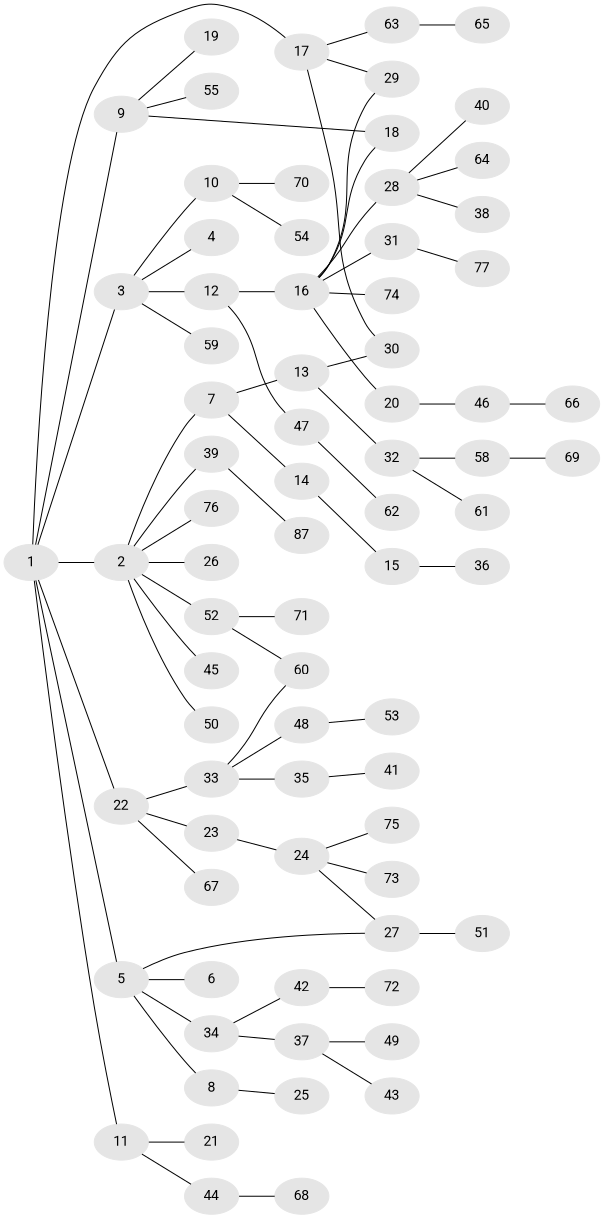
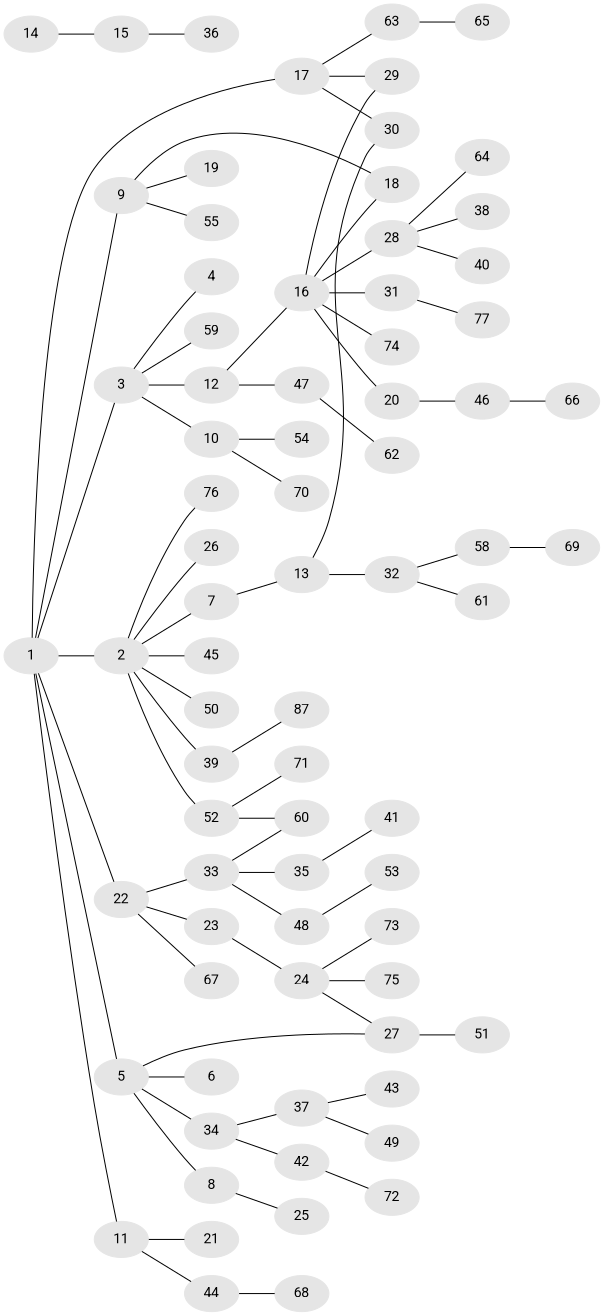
edge "7" -- "14": removed
